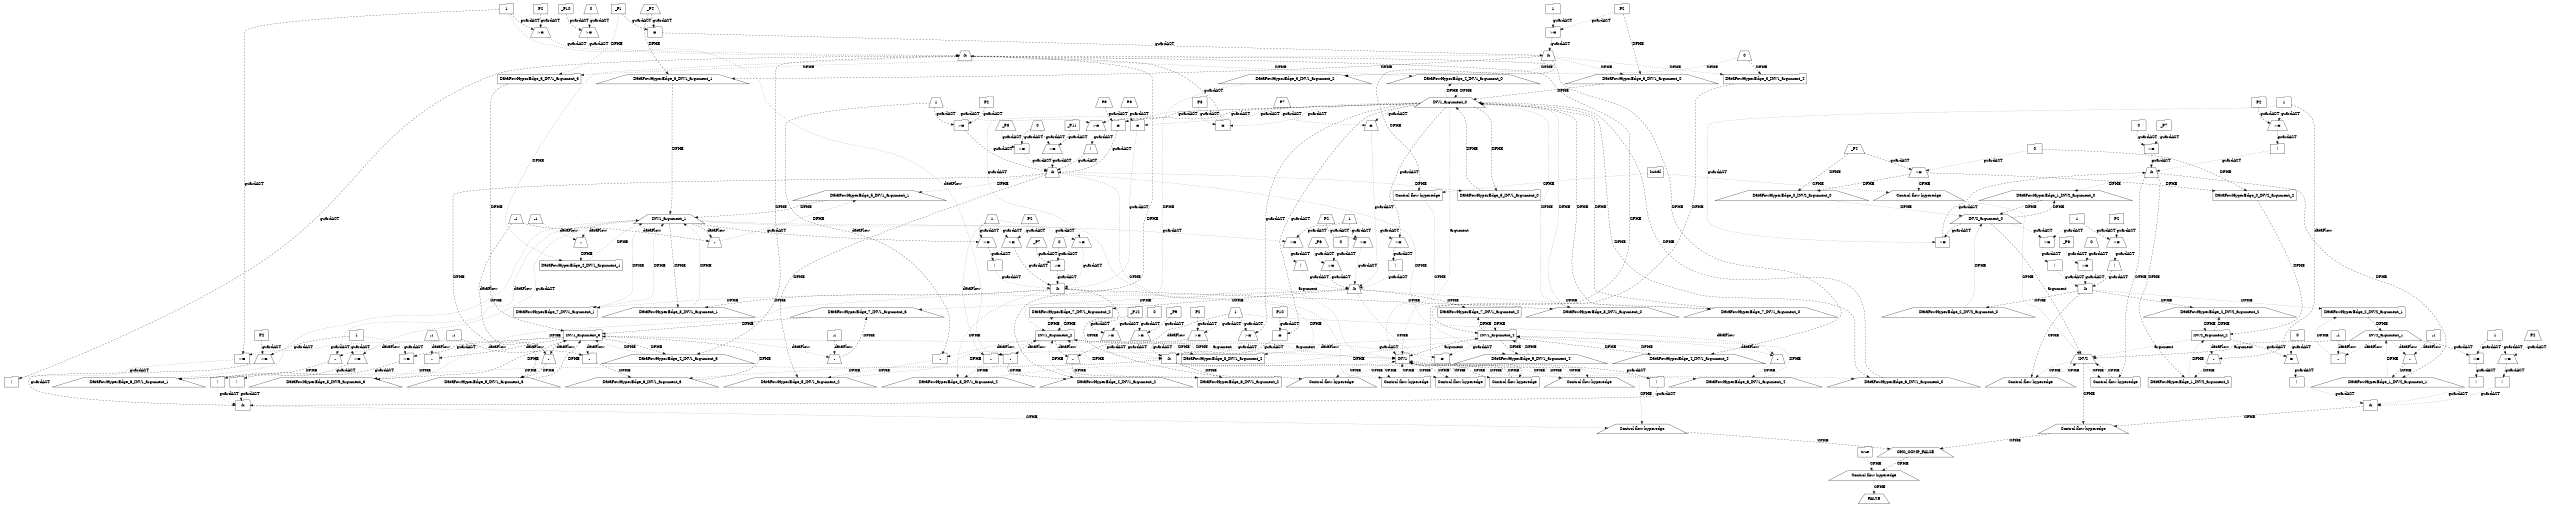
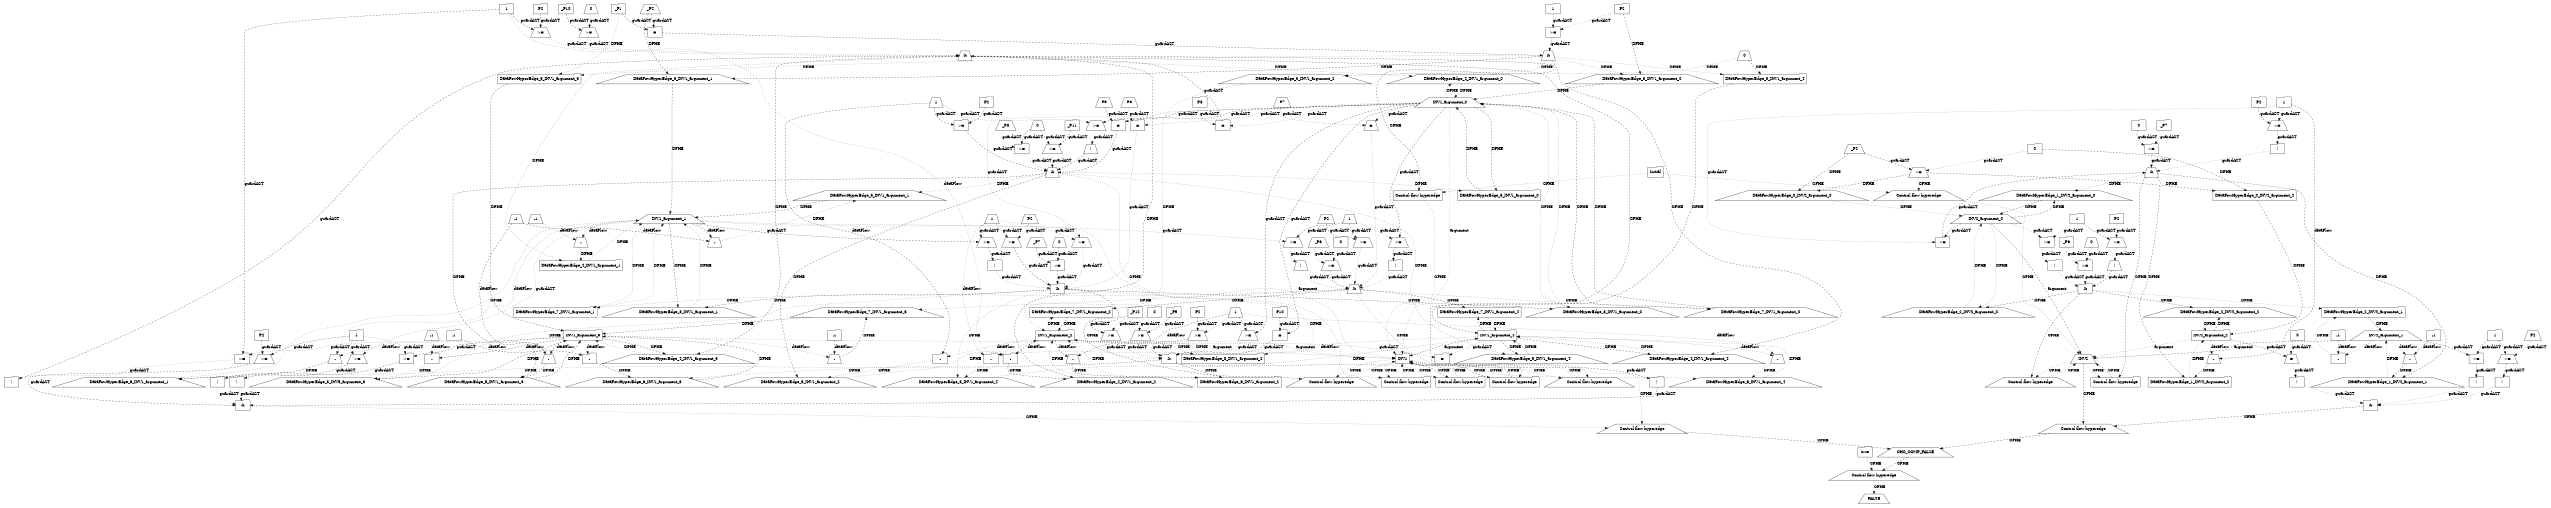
edge "INV2_argument_0" -> "DataFowHyperEdge_2_INV2_argument_0": added, label "DFHE"
node "DataFowHyperEdge_6_INV1_argument_0": removed
